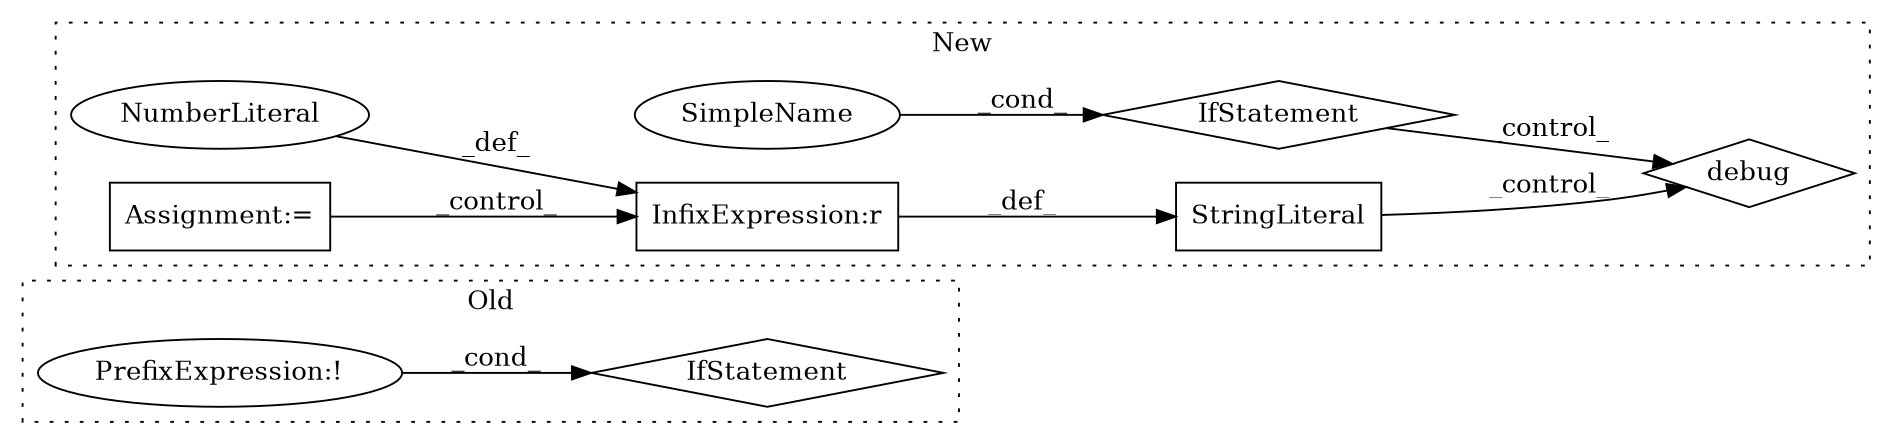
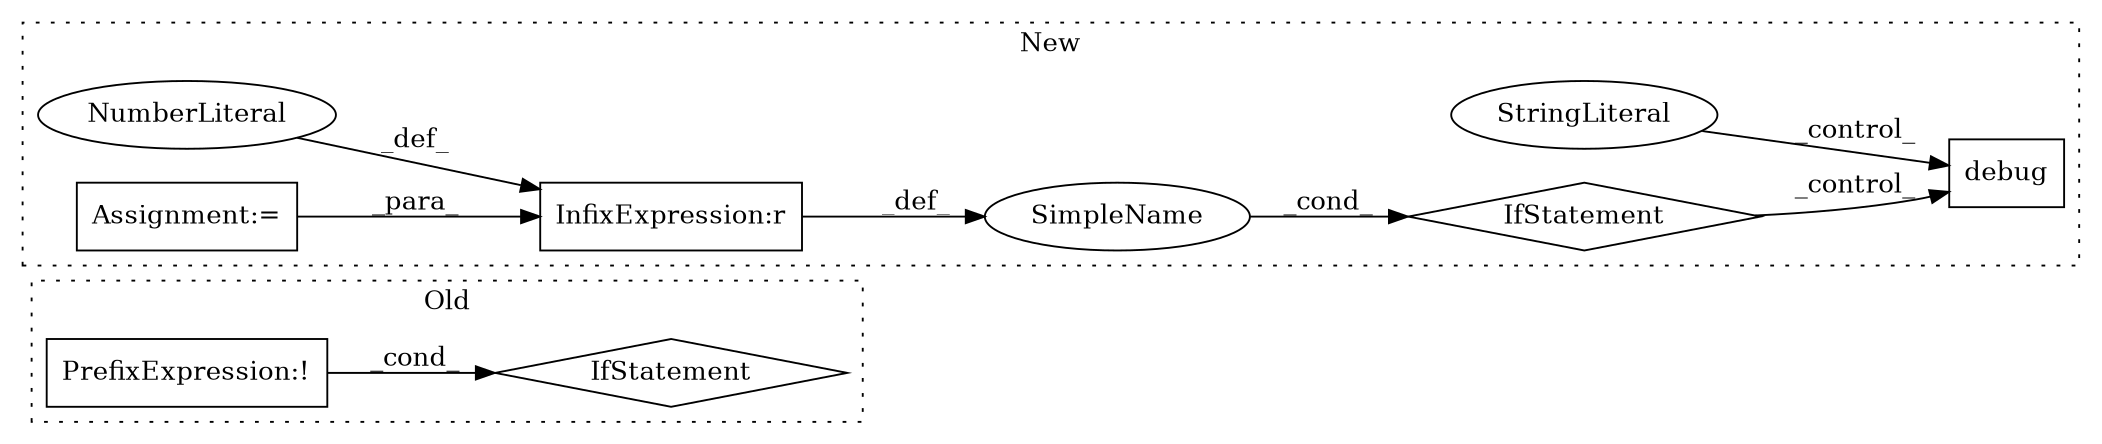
node "debug": shape diamond -> box
edge "Assignment:=" -> "InfixExpression:r": label "_control_" -> "_para_"
edge "InfixExpression:r" -> "StringLiteral": now "InfixExpression:r" -> "SimpleName"
node "StringLiteral": shape box -> ellipse
node "PrefixExpression:!": shape ellipse -> box
